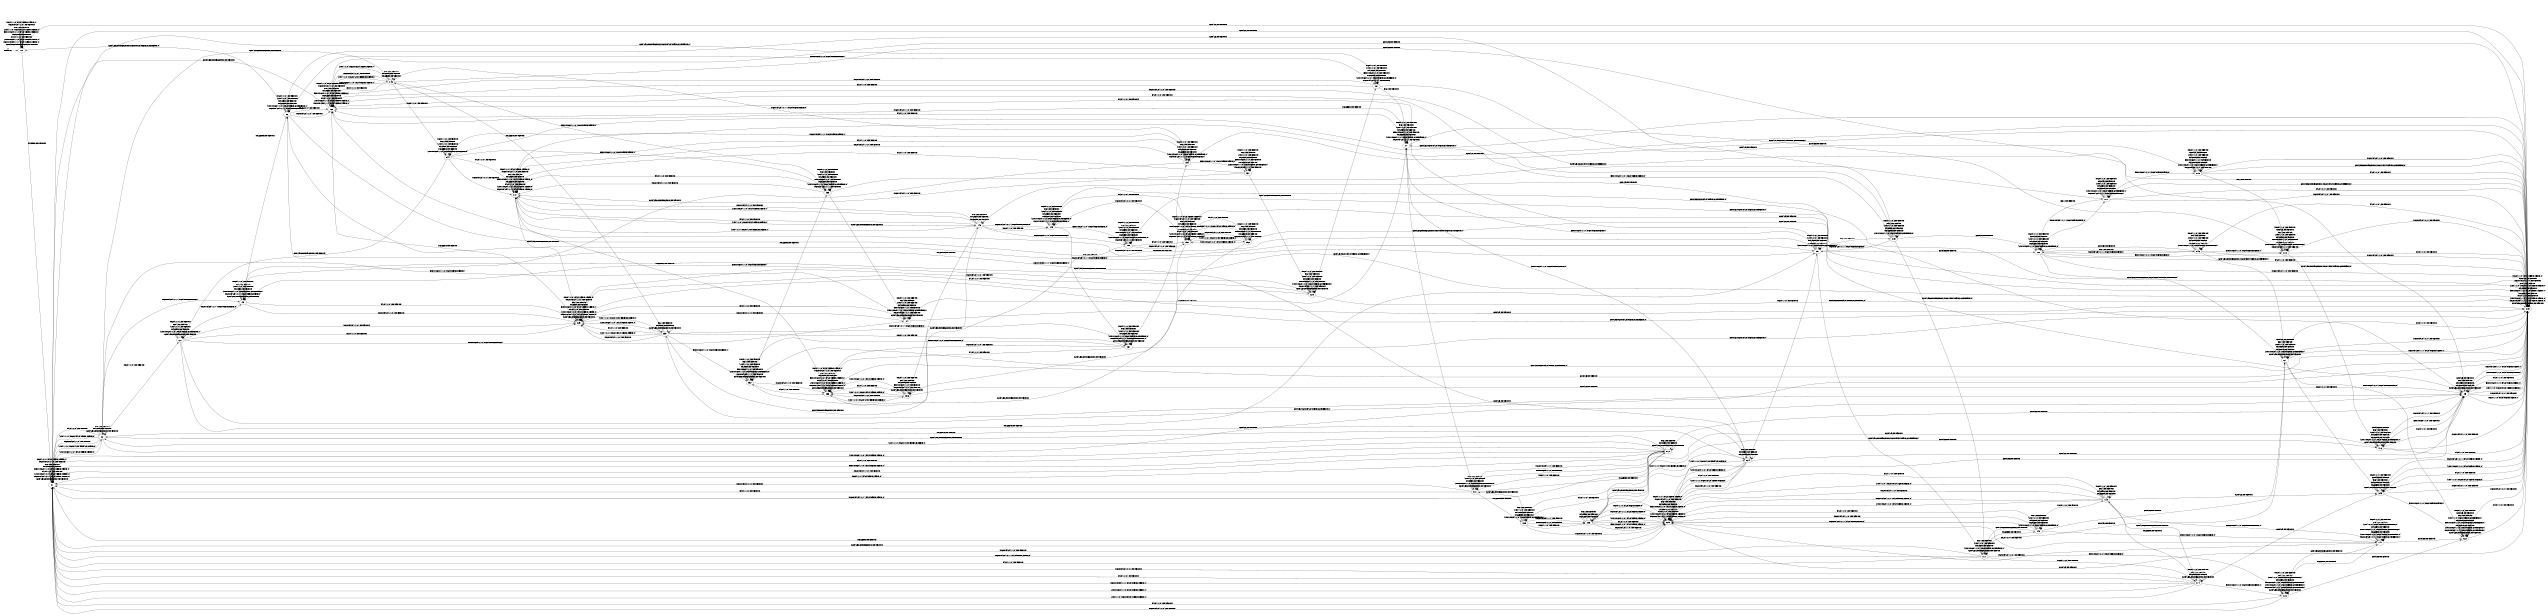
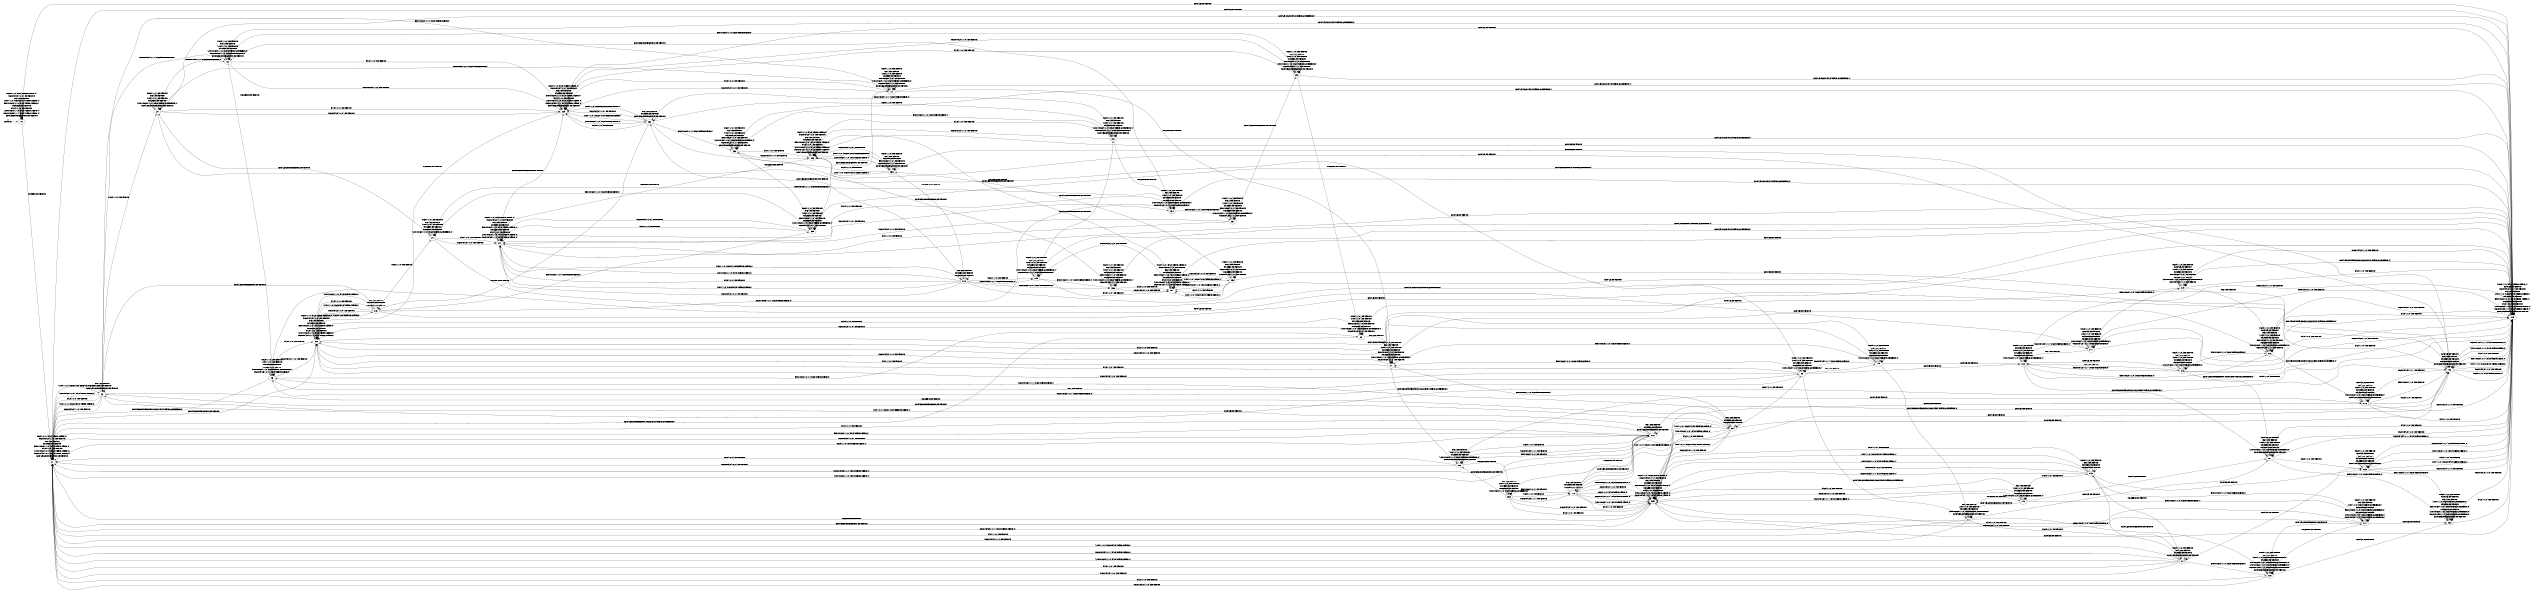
edge "s6" -> "s0": now "s6" -> "s1"
